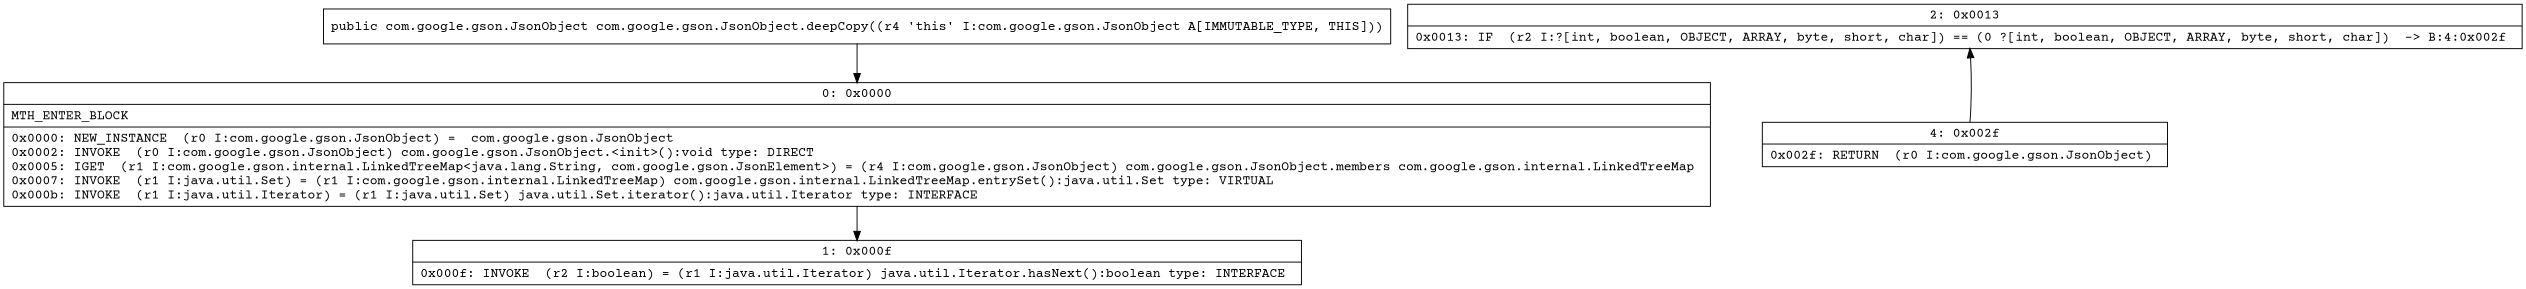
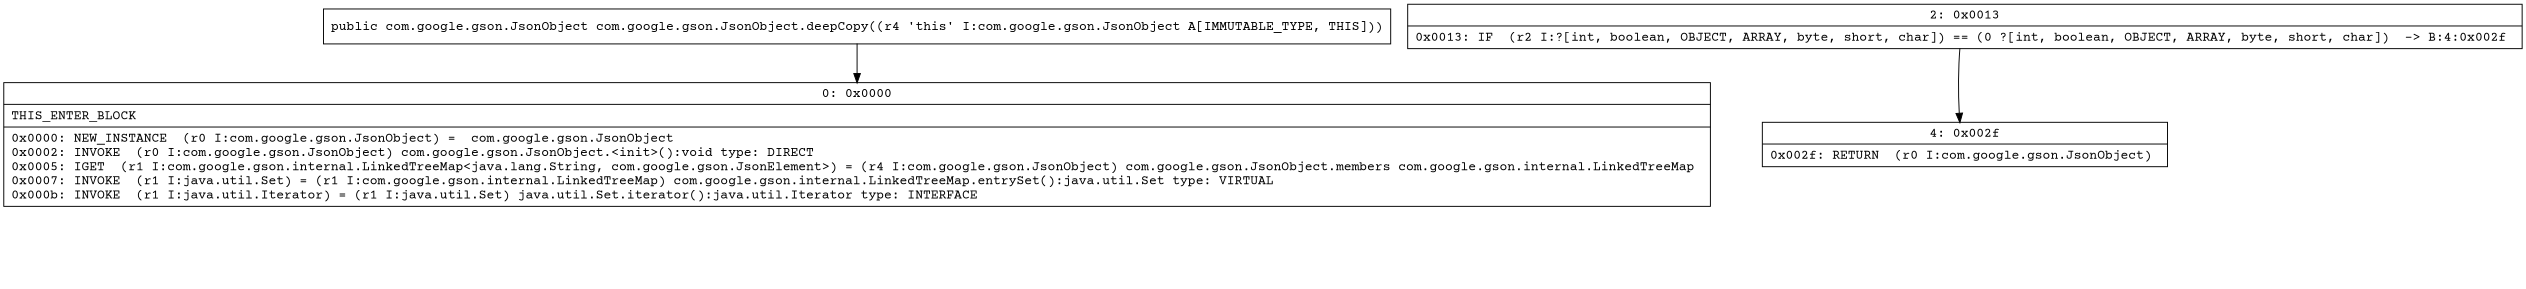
edge "4: 0x002f" -> "2: 0x0013": reversed
node "0: 0x0000": text "MTH_ENTER_BLOCK" -> "THIS_ENTER_BLOCK"
node "1: 0x000f": removed
